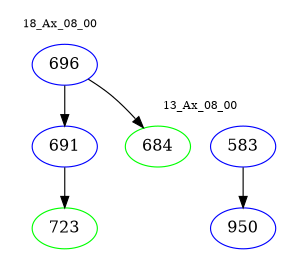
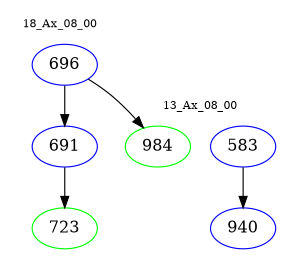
node "684": label "684" -> "984"
node "950": label "950" -> "940"
